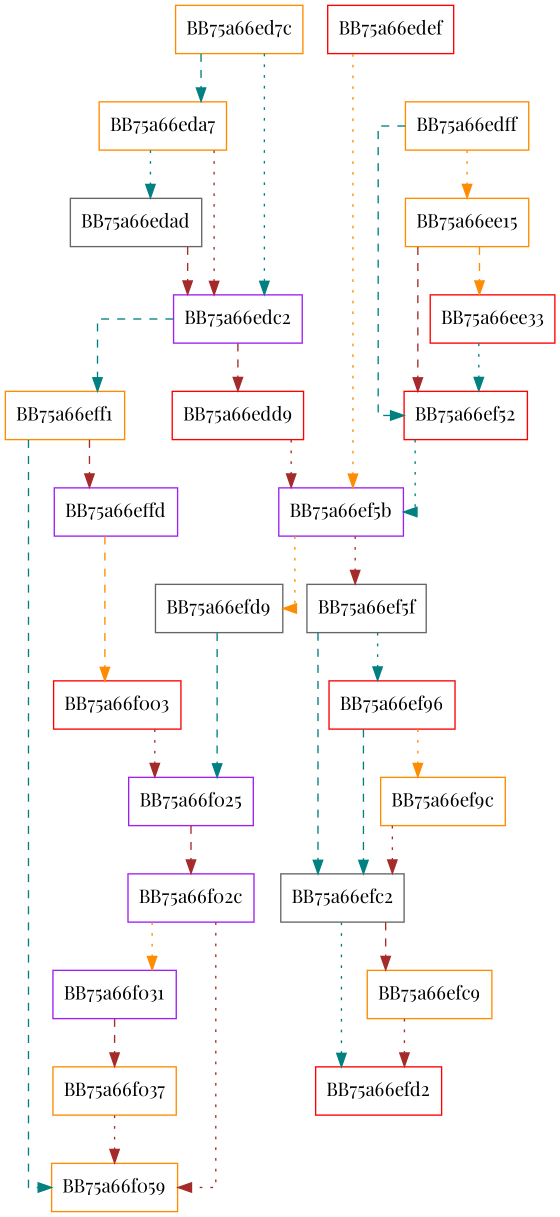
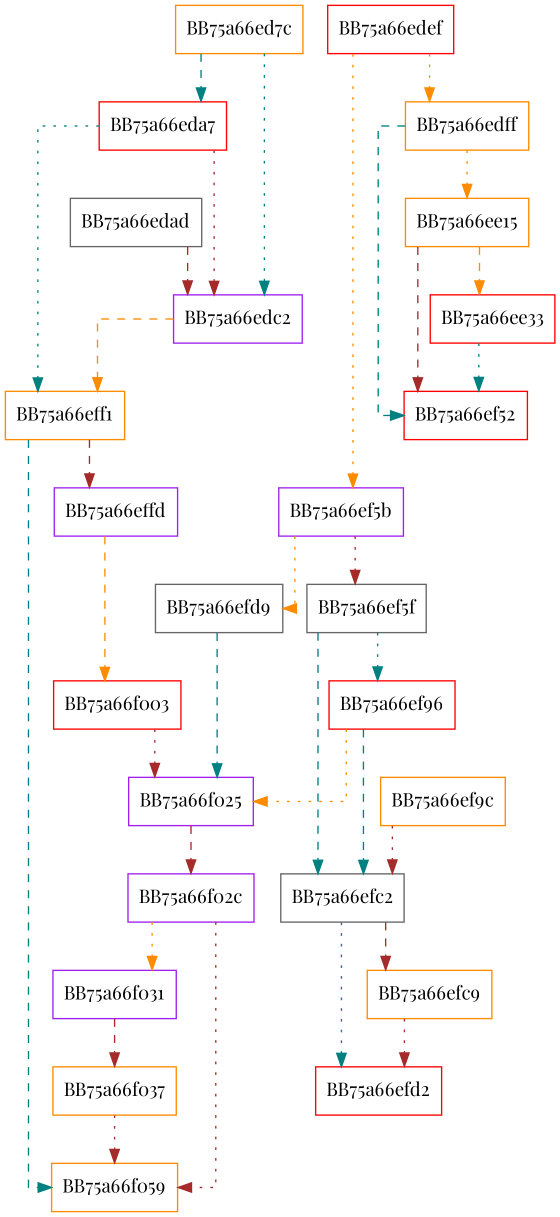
edge "BB75a66edef" -> "BB75a66edff": added
node "BB75a66eda7": color darkorange -> red
edge "BB75a66eda7" -> "BB75a66edad": now "BB75a66eda7" -> "BB75a66eff1"
edge "BB75a66edc2" -> "BB75a66eff1": color teal -> darkorange
node "BB75a66edd9": removed
edge "BB75a66ef52" -> "BB75a66ef5b": removed
edge "BB75a66ef96" -> "BB75a66ef9c": now "BB75a66ef96" -> "BB75a66f025"
